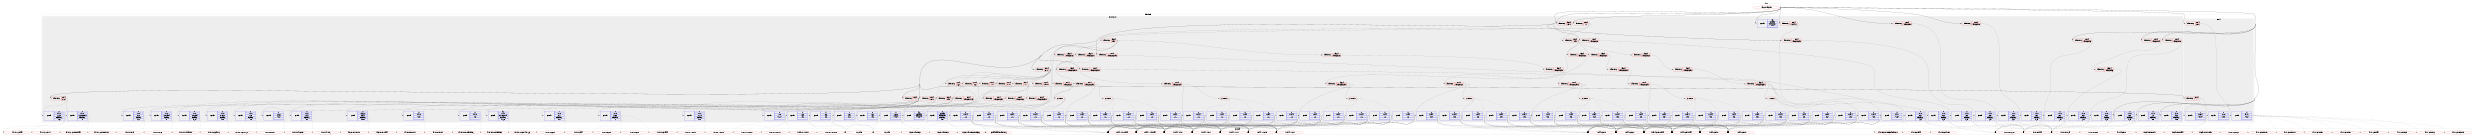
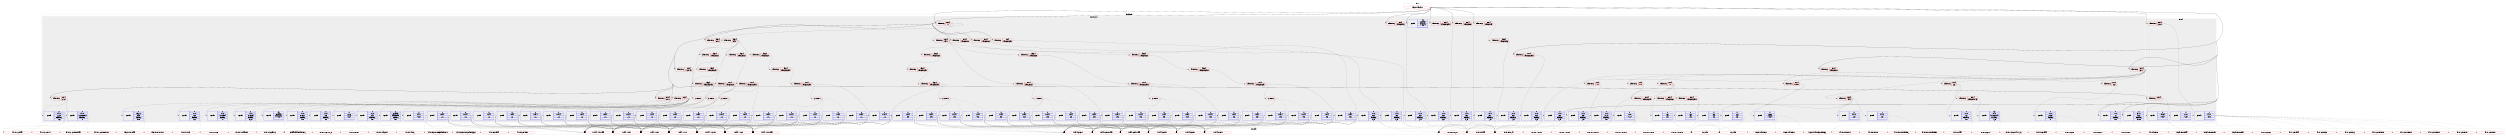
node "dev-util/glslang-7.11.3114_pre20190415-r1": added
node "sys-video/libunwind-1.1-r1": label "sys-video/libunwind-1.1-r1" -> "sys-libs/libunwind-1.1-r1"
node "x11-base/xorg-libdrm-2019.2": label "x11-base/xorg-libdrm-2019.2" -> "x11-base/xorg-proto-2019.2"
